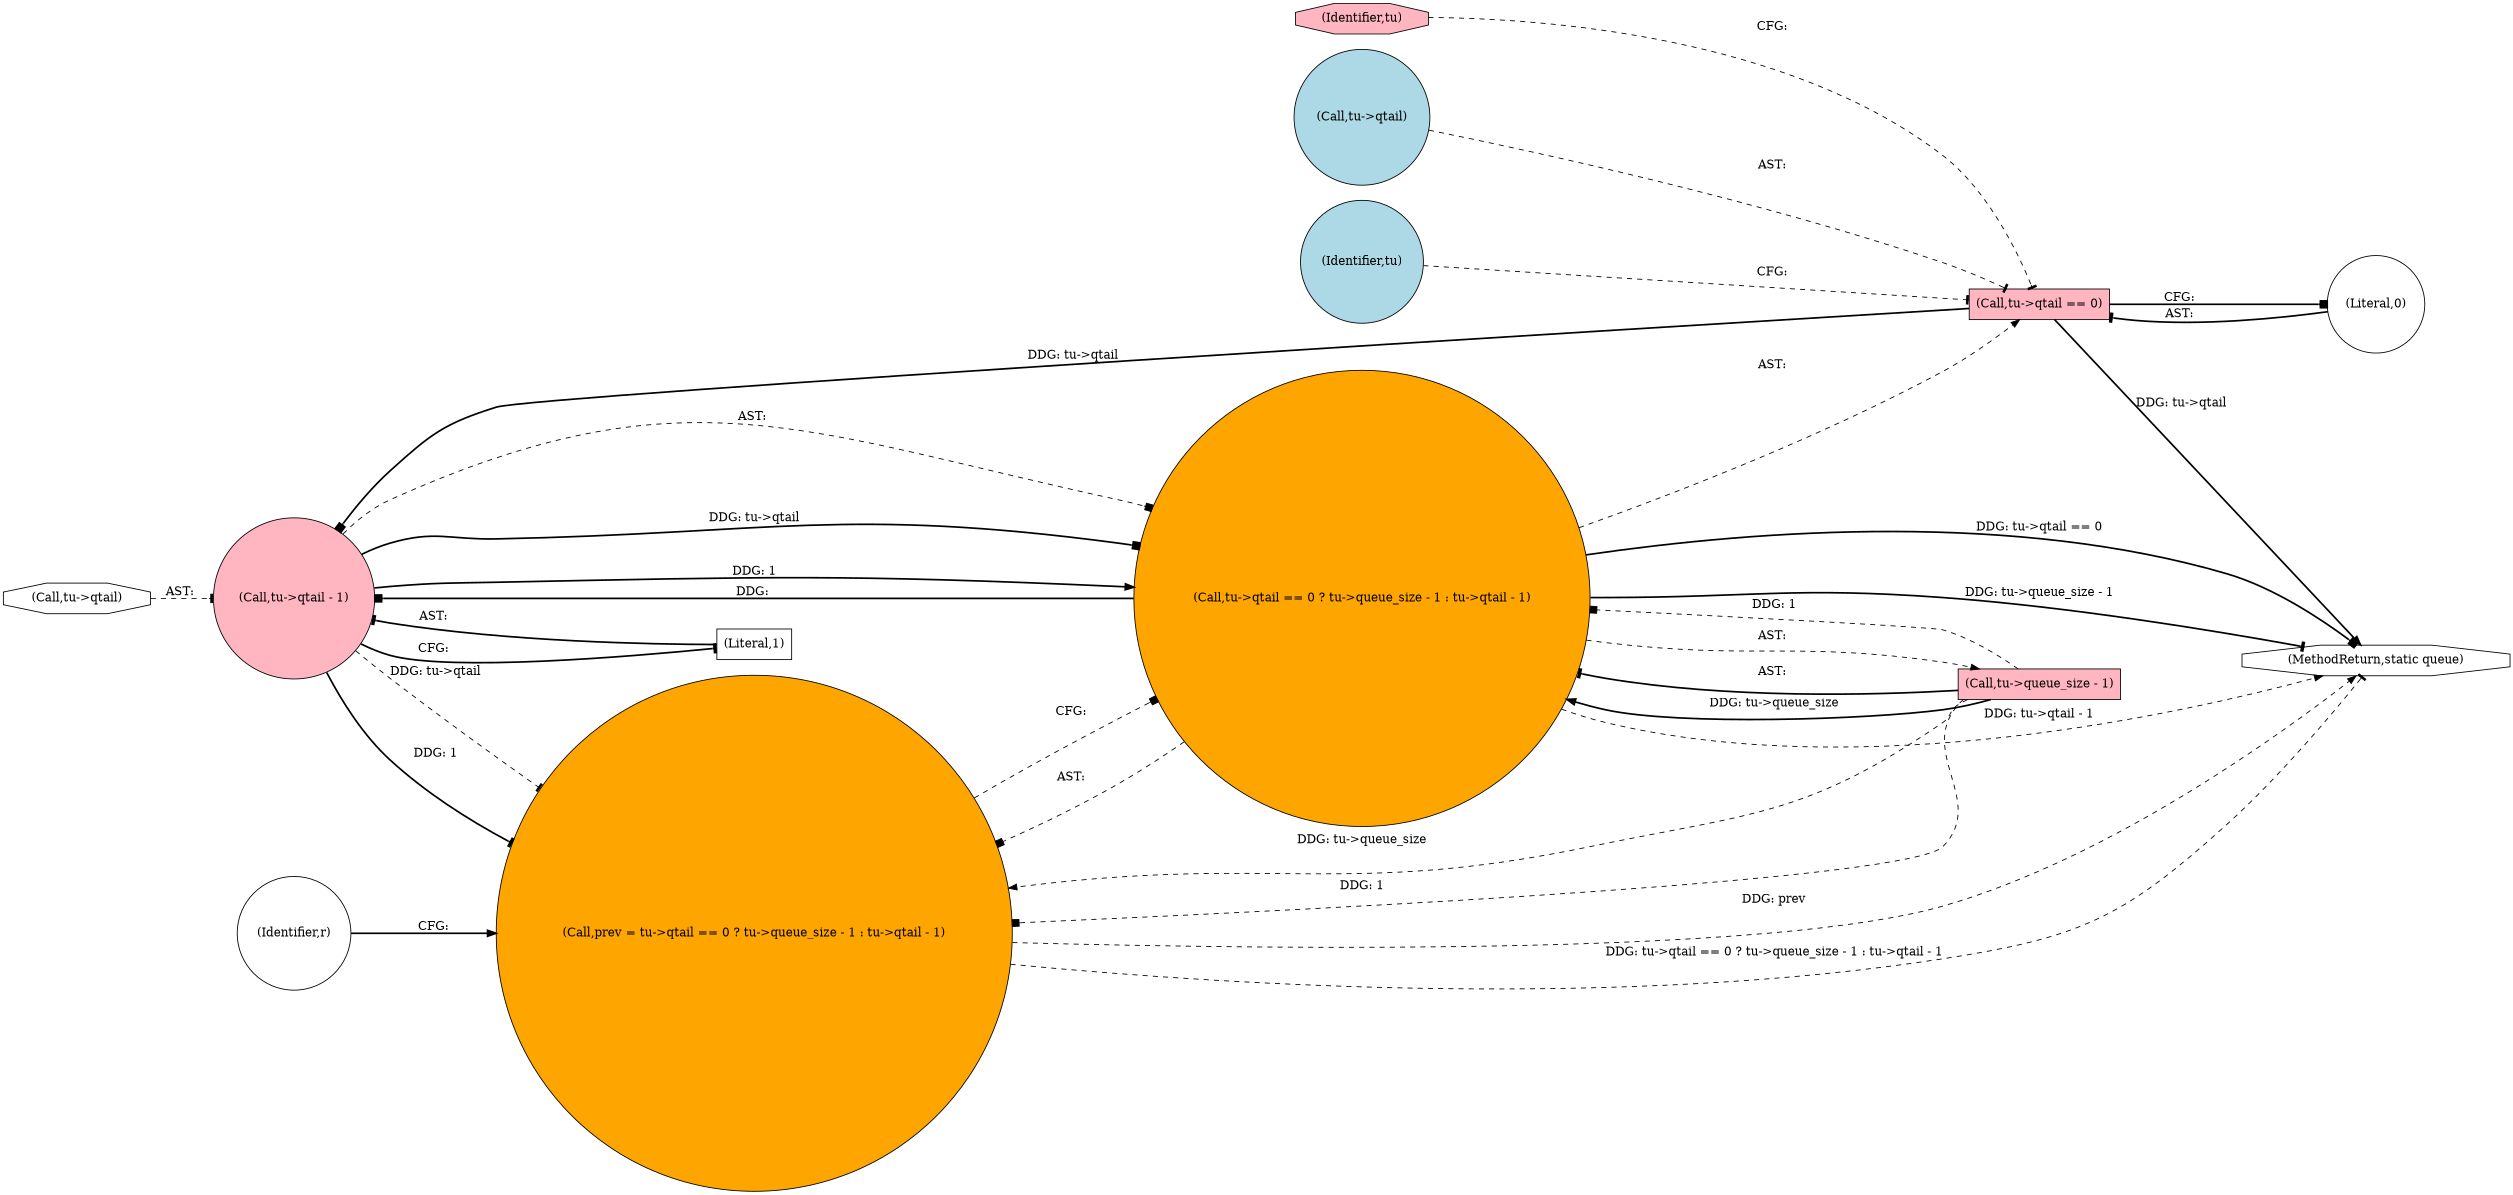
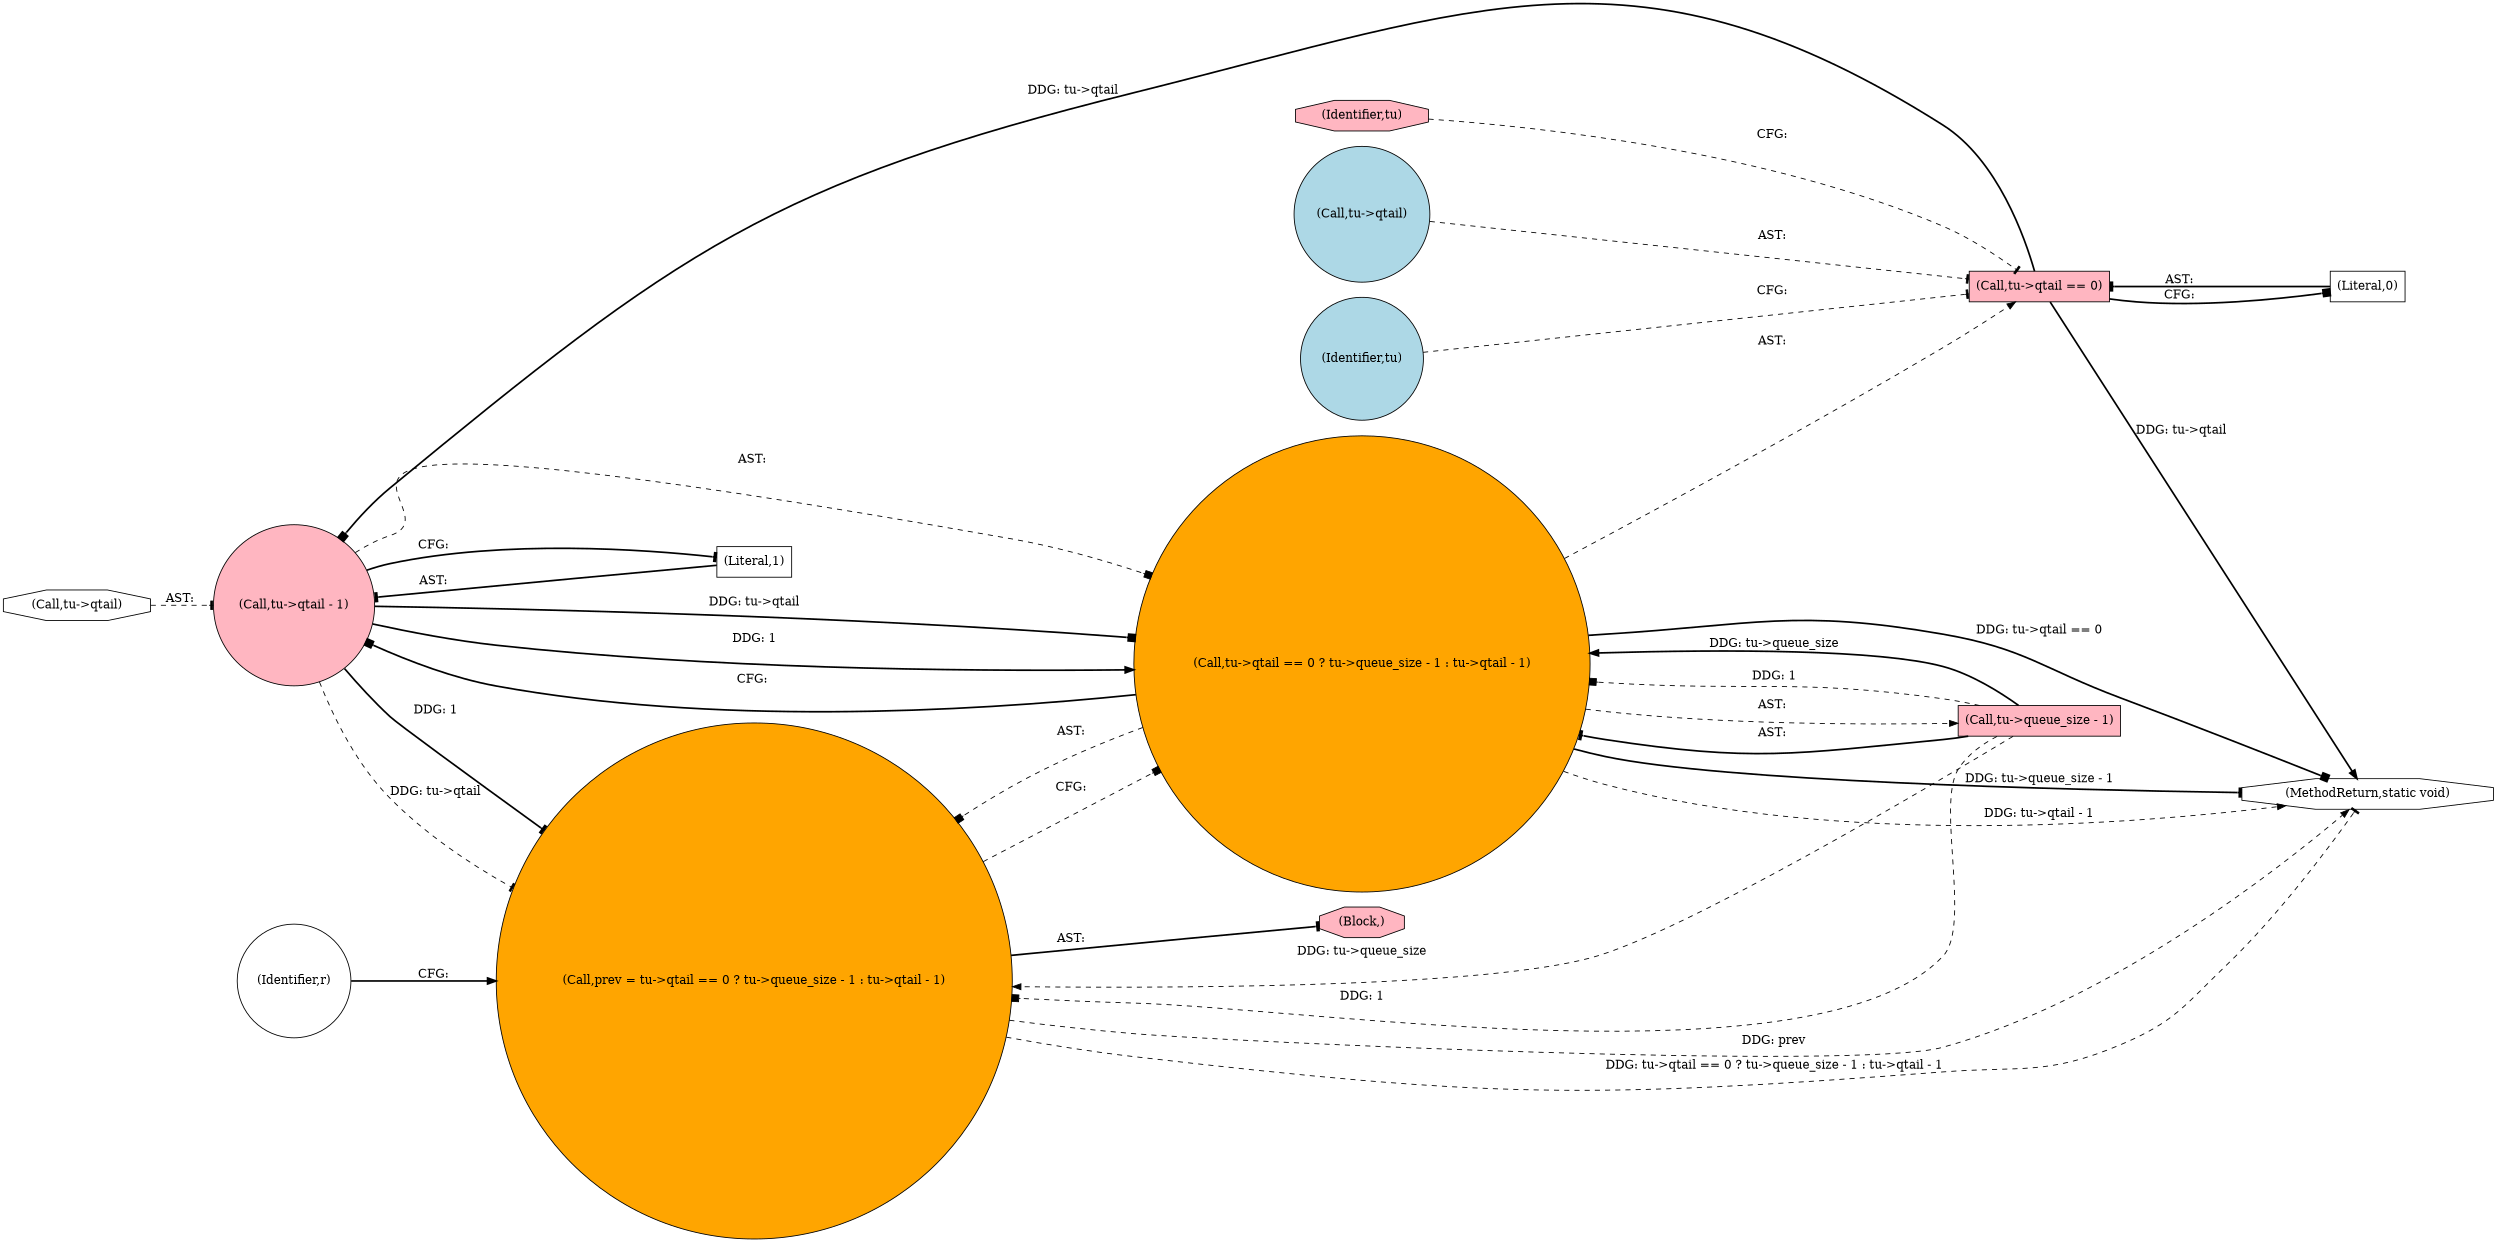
node "(Literal,0)": shape circle -> box
edge "(Call,tu->qtail == 0 ? tu->queue_size - 1 : tu->qtail - 1)" -> "(Call,tu->qtail - 1)": label "DDG: " -> "CFG: "
node "(MethodReturn,static queue)": label "(MethodReturn,static queue)" -> "(MethodReturn,static void)"
node "(Block,)": added
